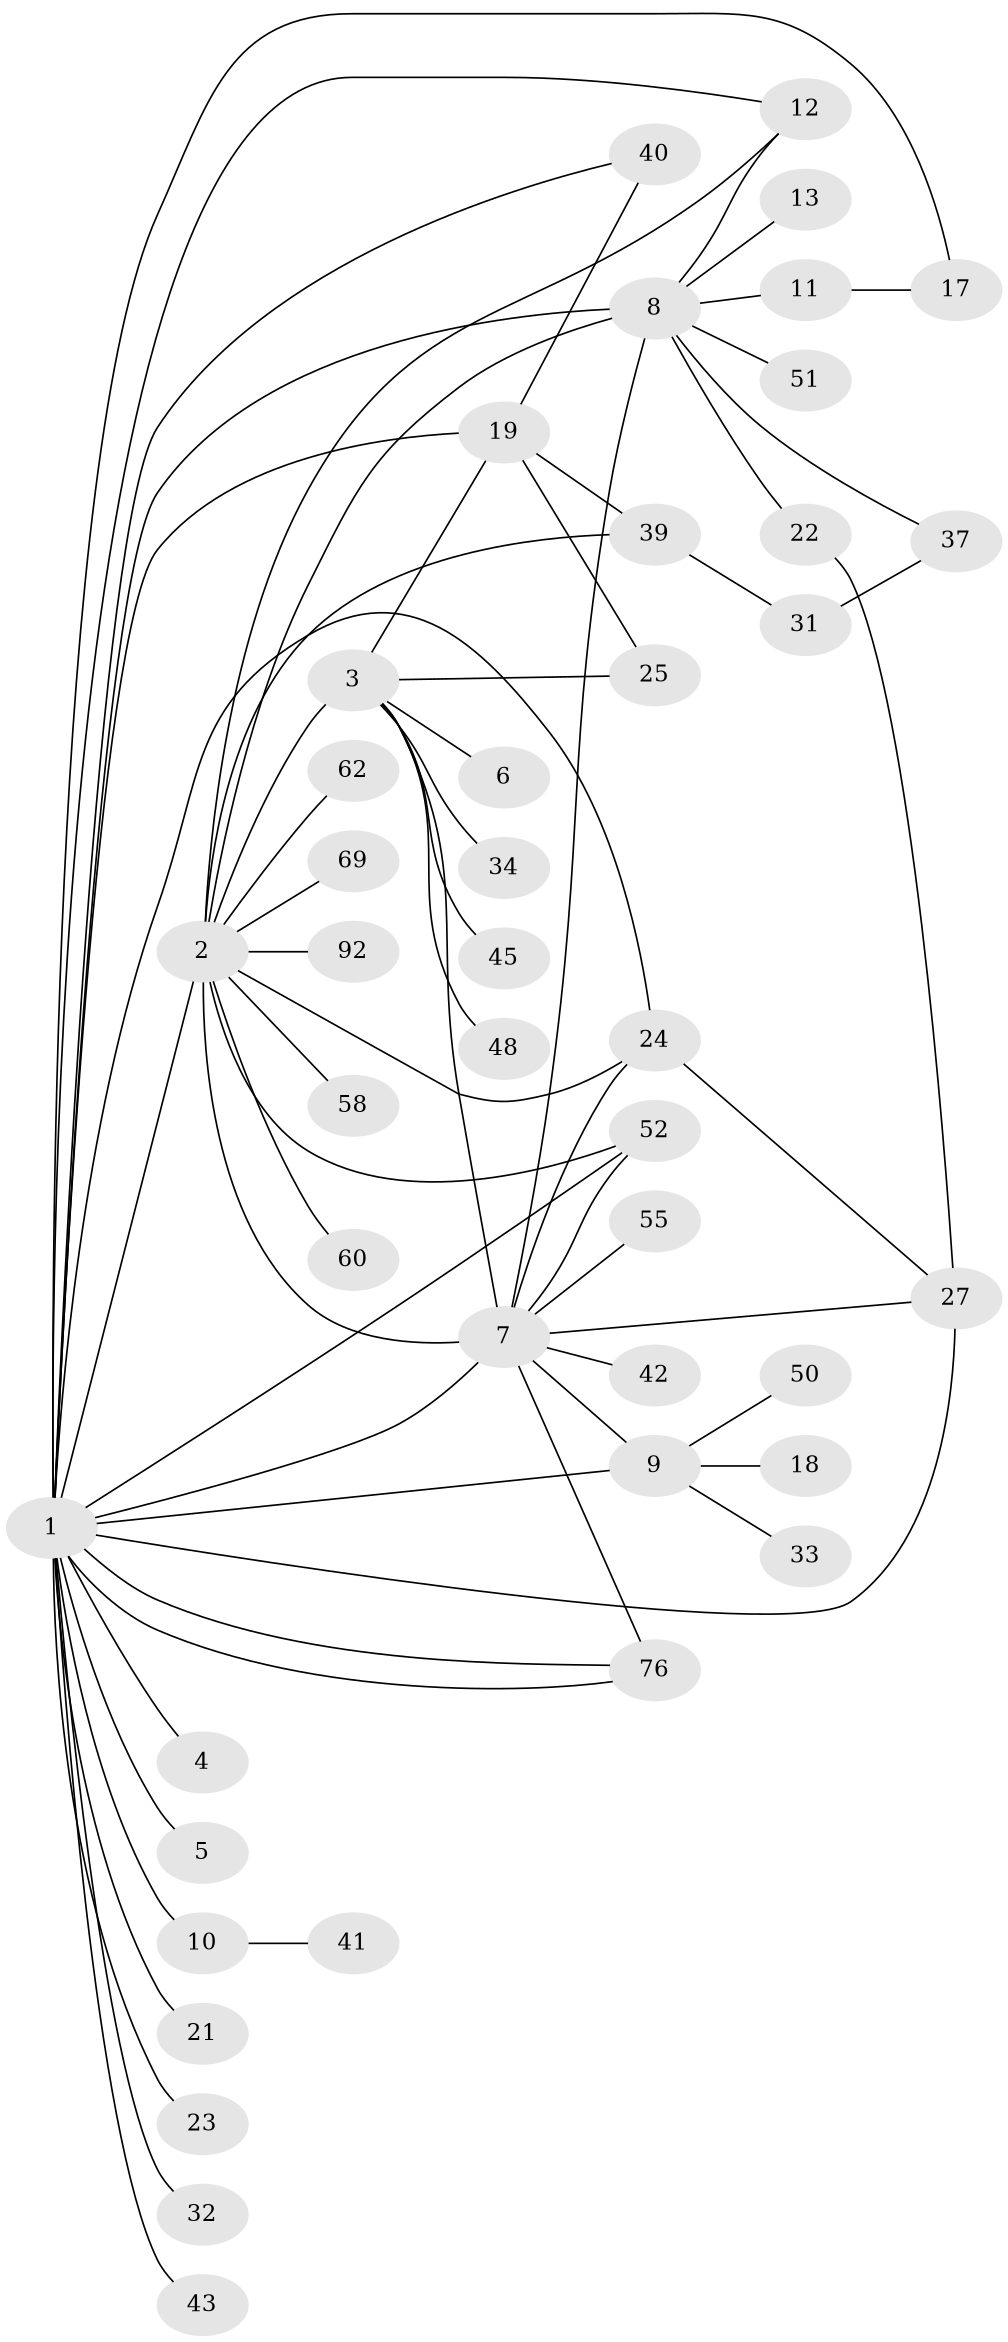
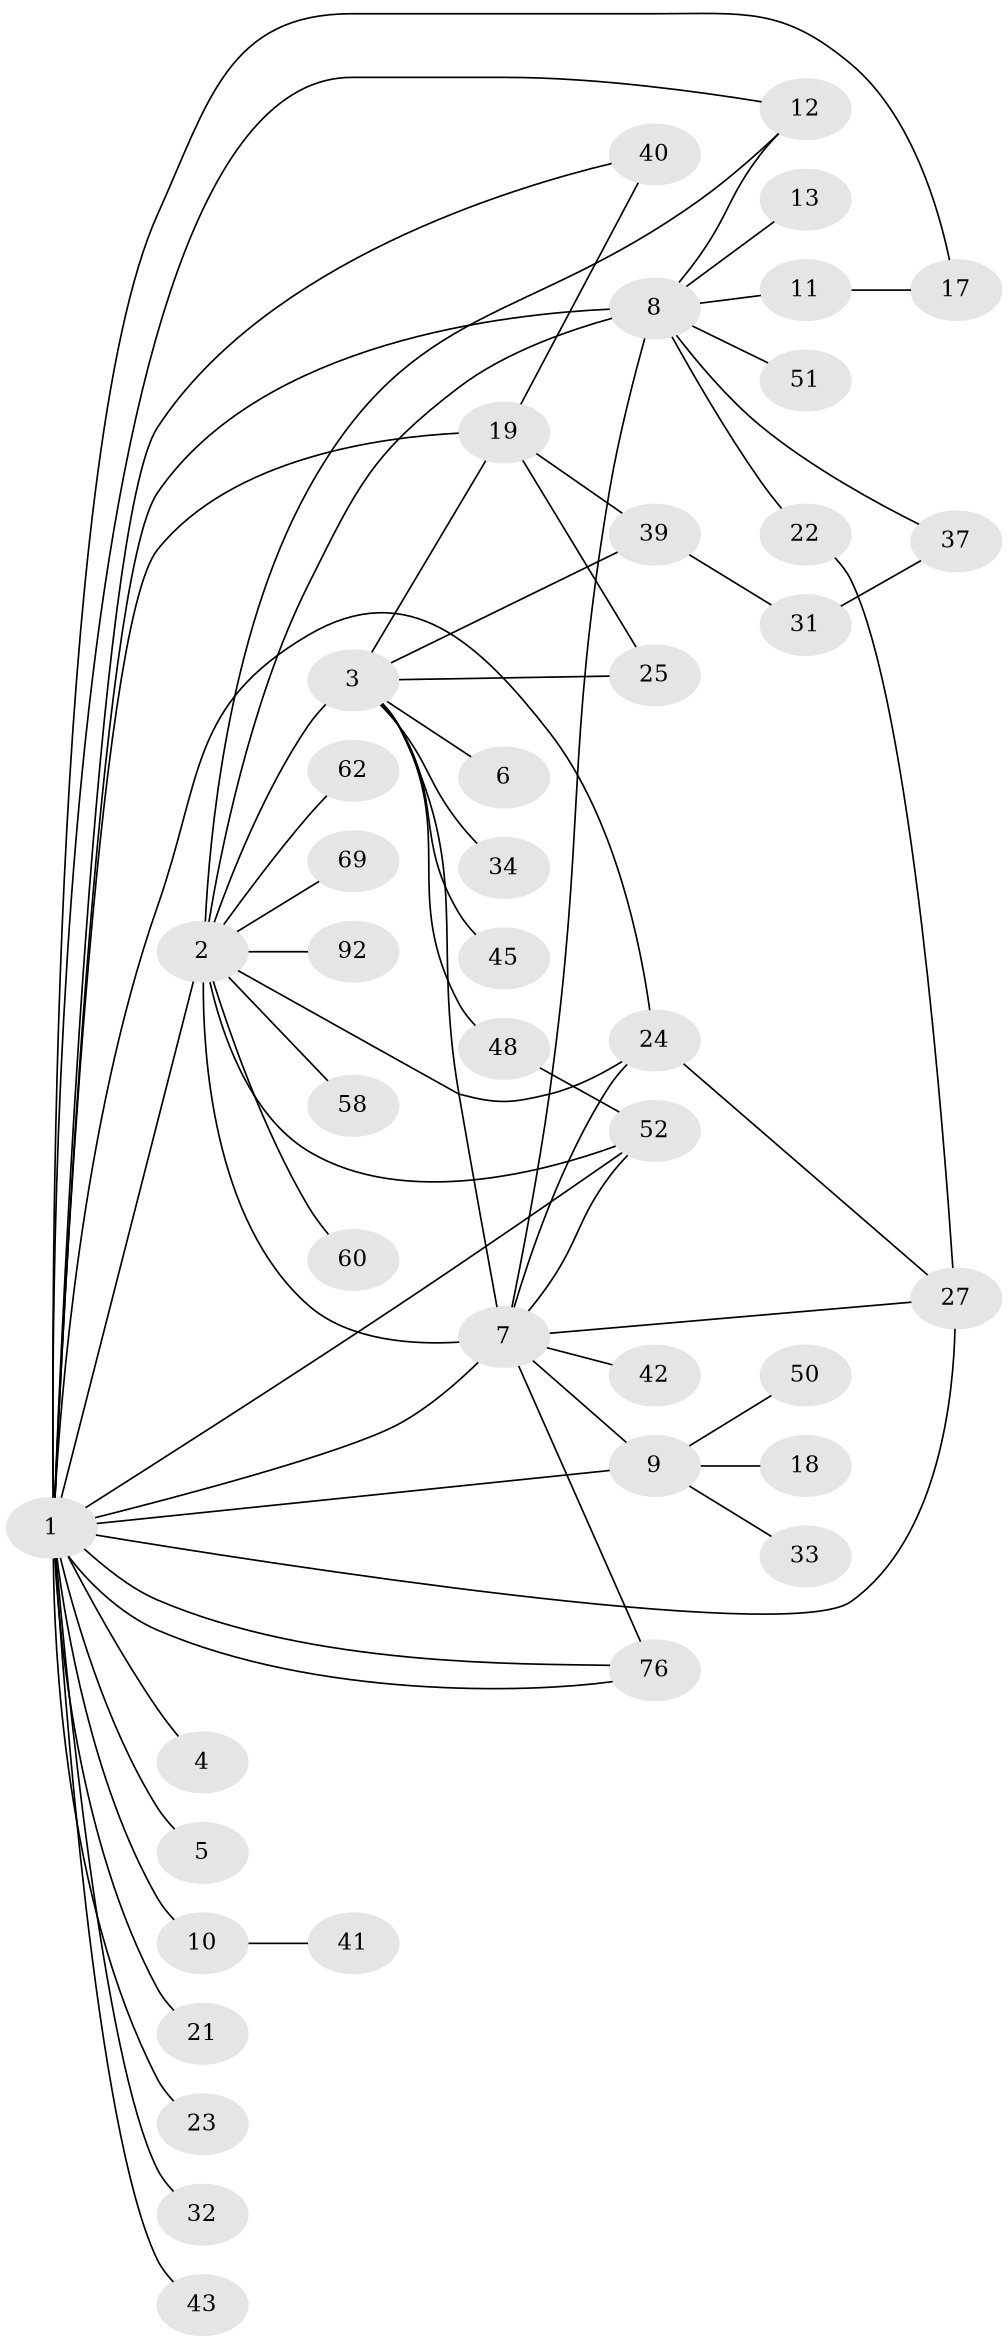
edge "39" -- "2": now "39" -- "3"
edge "48" -- "52": added
node "55": removed
